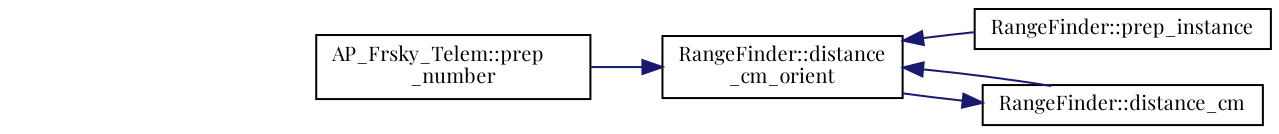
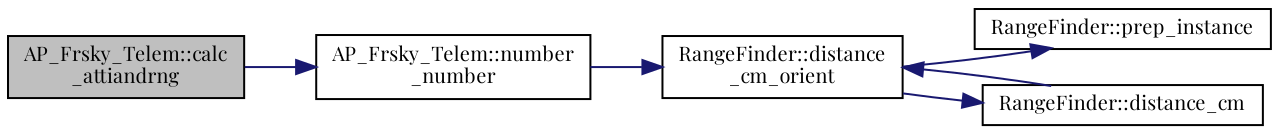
edge "RangeFinder::prep_instance" -> "RangeFinder::distance _cm_orient": reversed
node "AP_Frsky_Telem::calc _attiandrng": added
node "AP_Frsky_Telem::prep _number": label "AP_Frsky_Telem::prep _number" -> "AP_Frsky_Telem::number _number"
